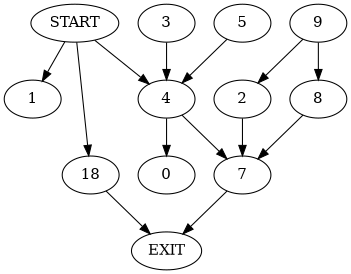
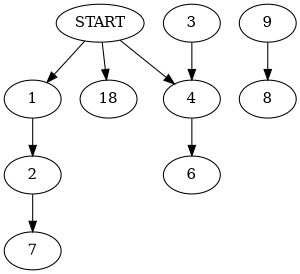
node "5": removed
edge "9" -> "2": now "1" -> "2"
edge "4" -> "7": removed
edge "8" -> "7": removed
node "0": label "0" -> "6"
node "EXIT": removed
